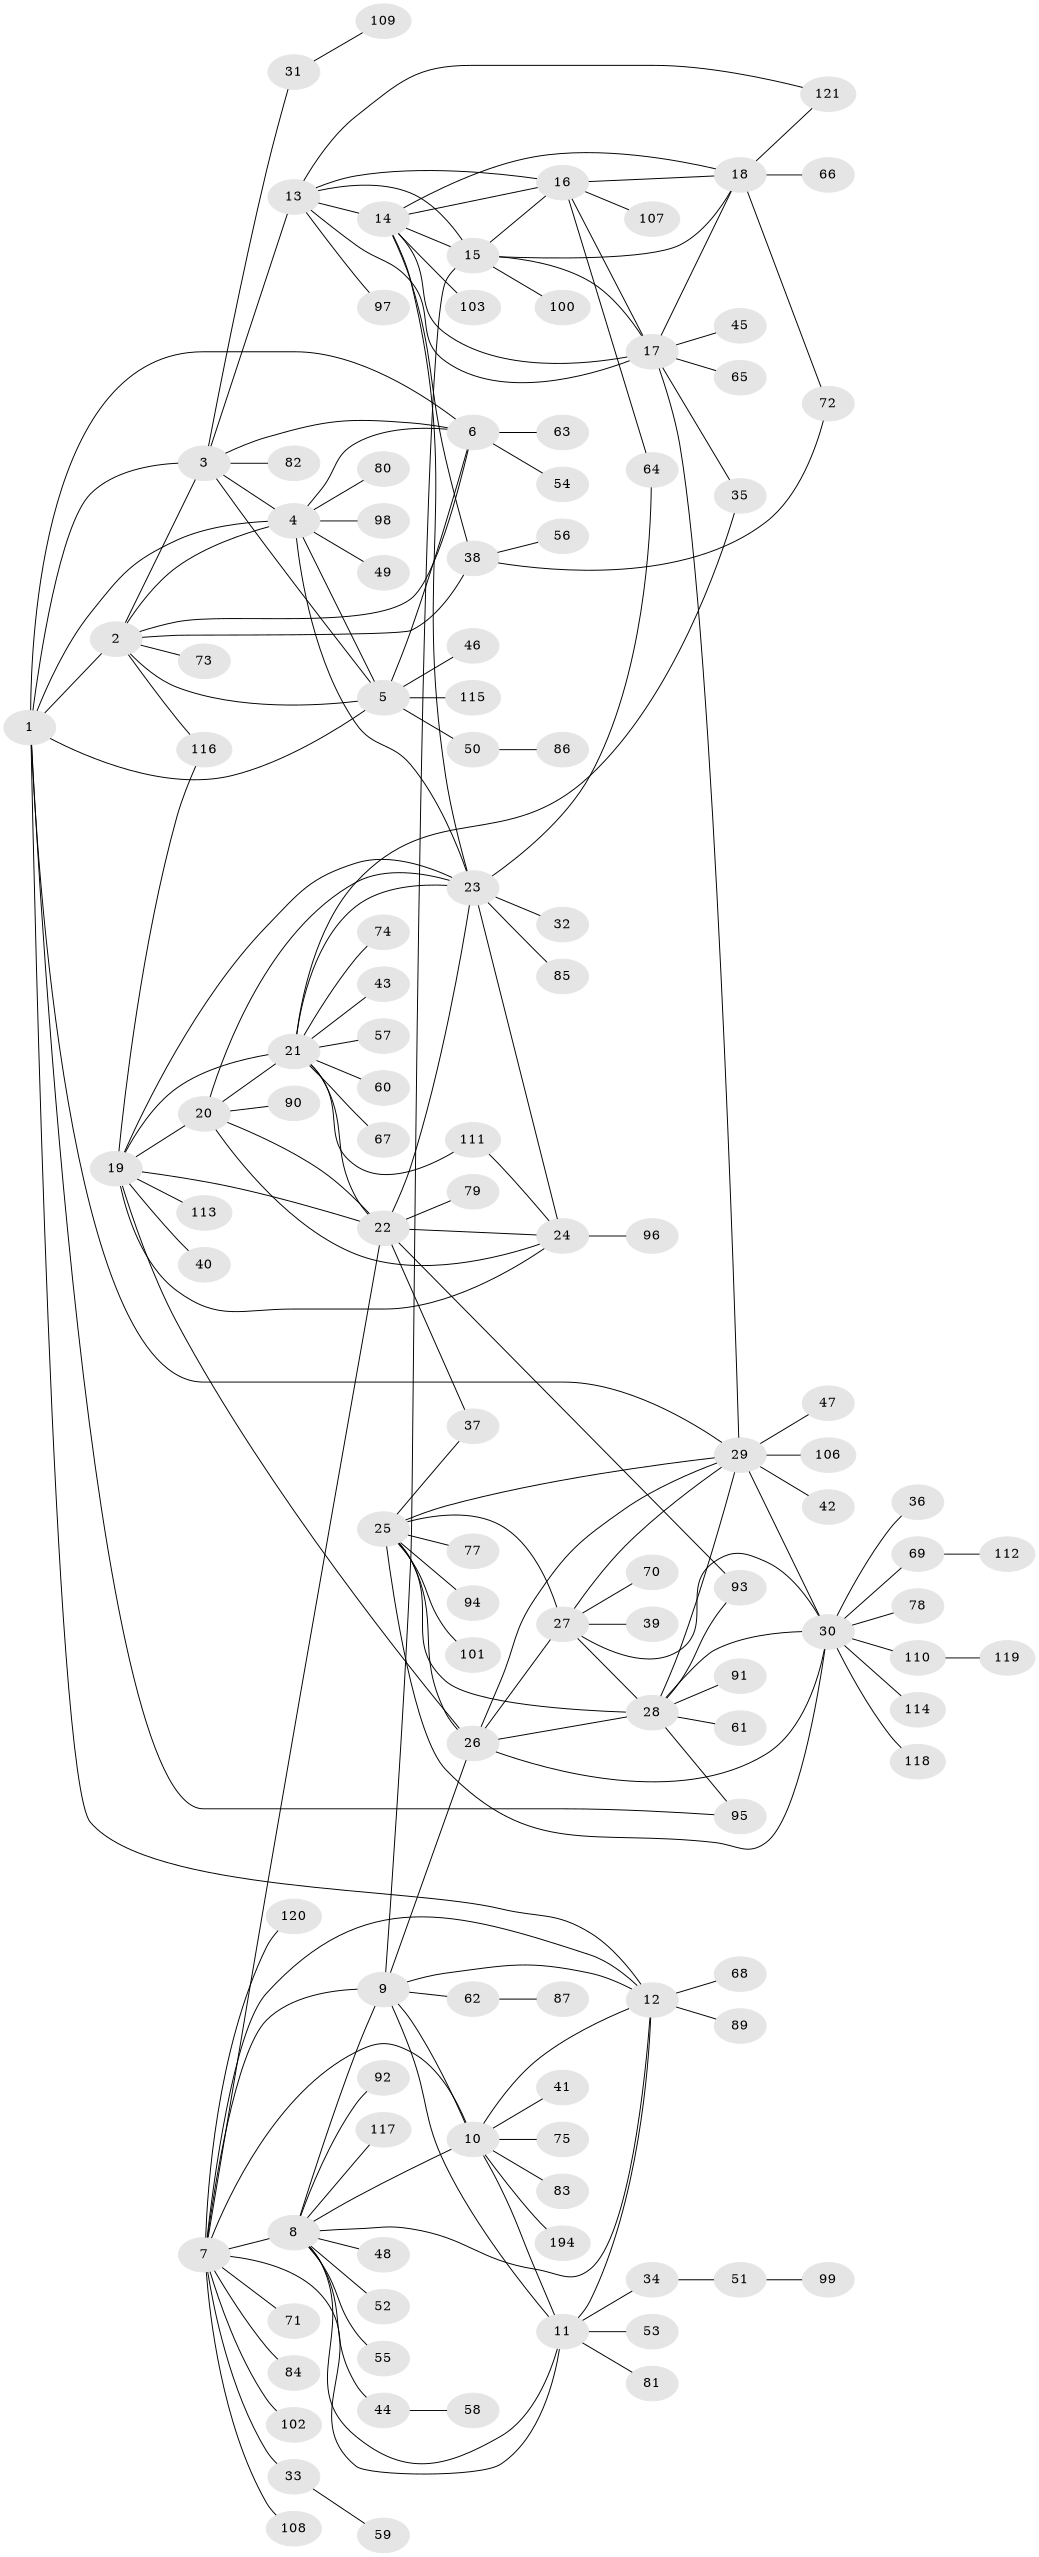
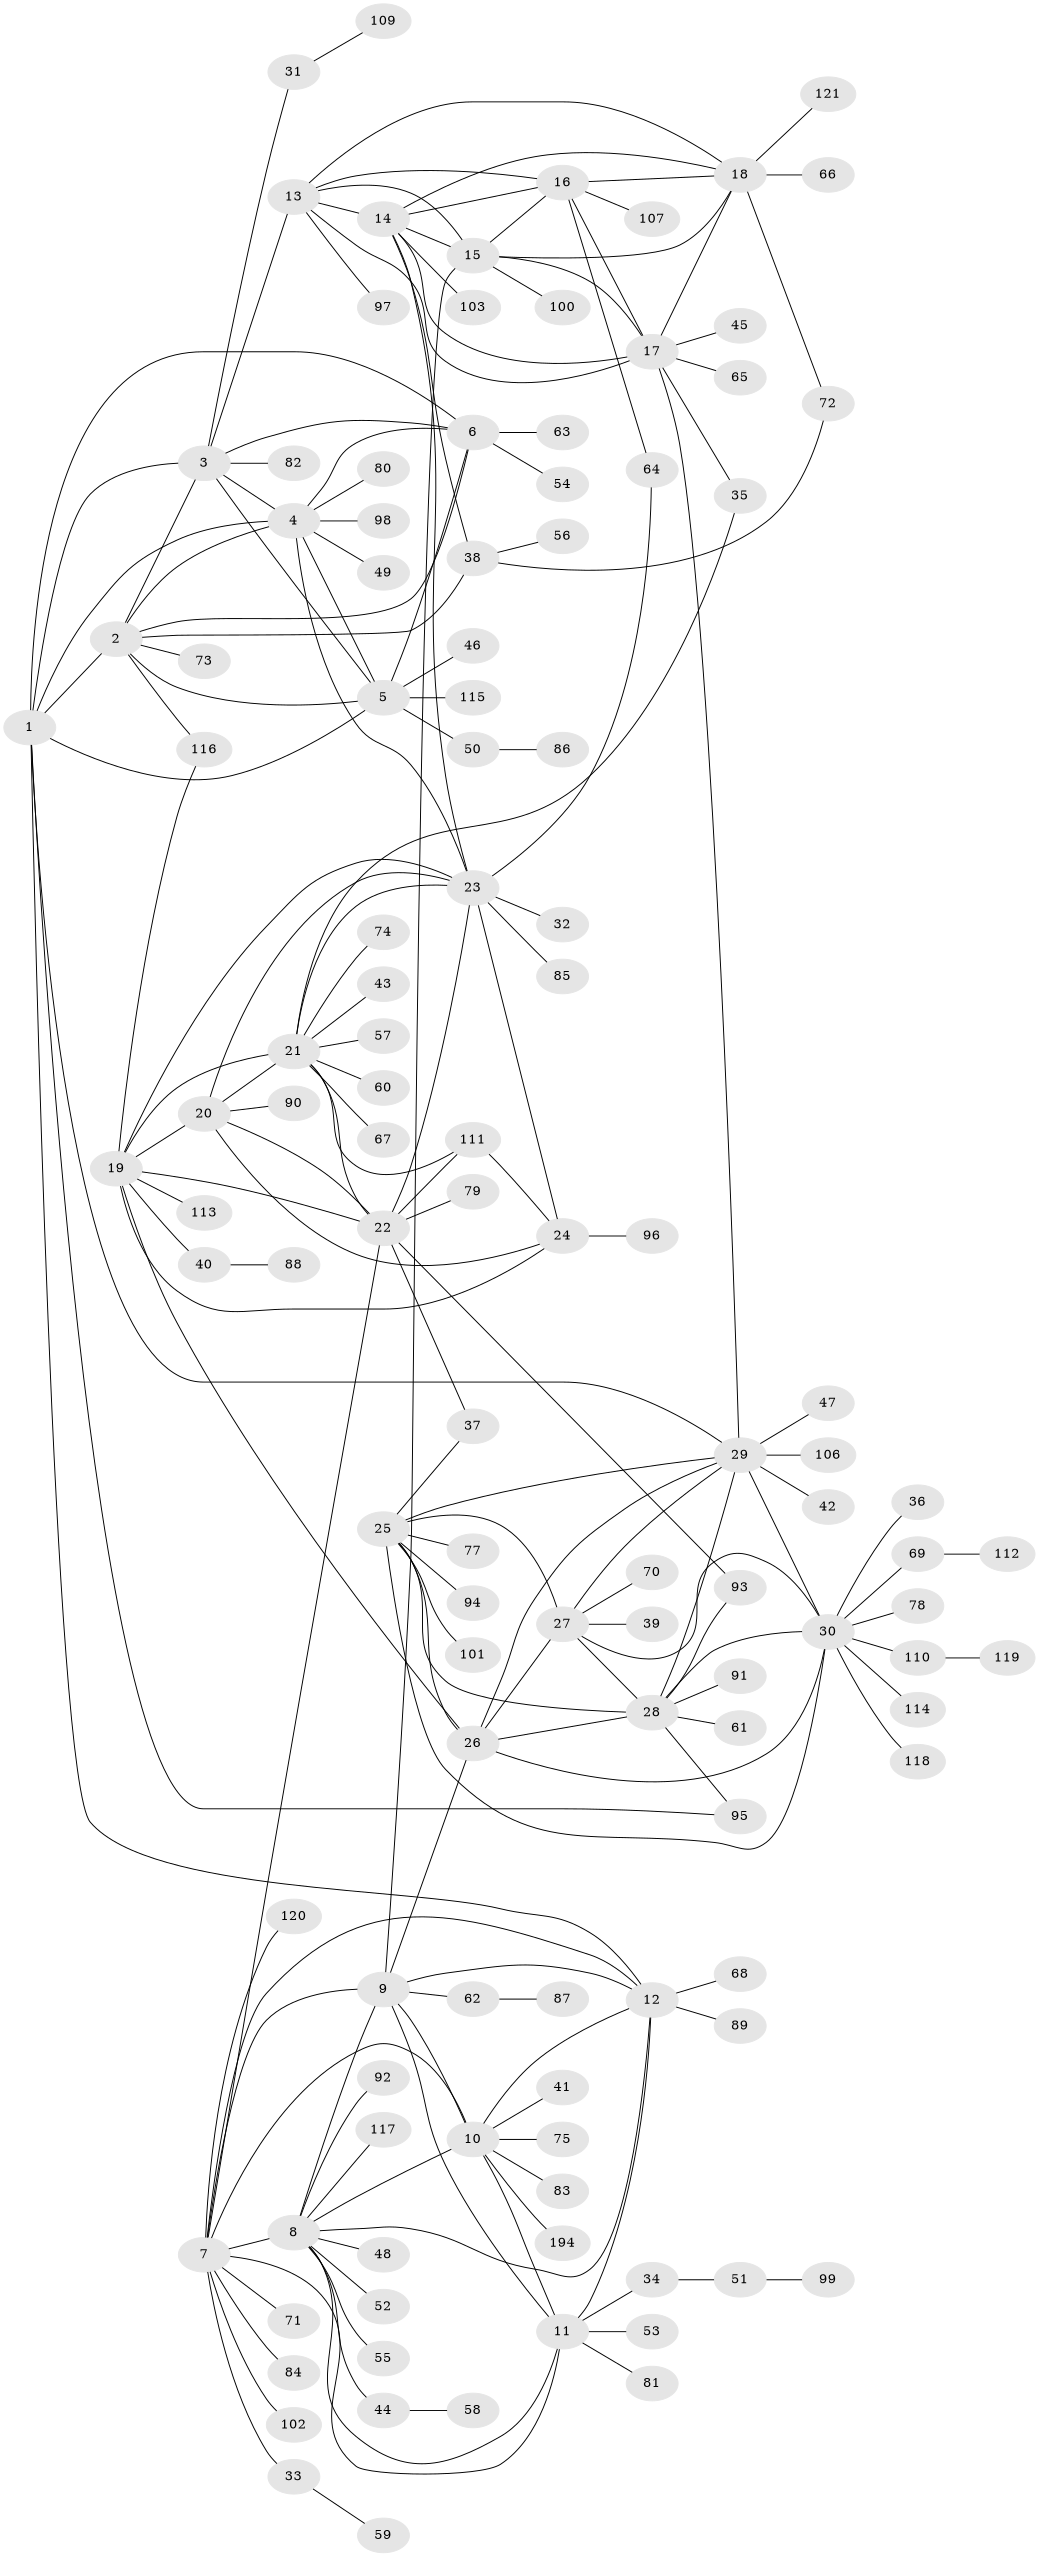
edge "121" -- "13": now "18" -- "13"
edge "22" -- "24": now "22" -- "111"
node "88": added
node "108": removed
